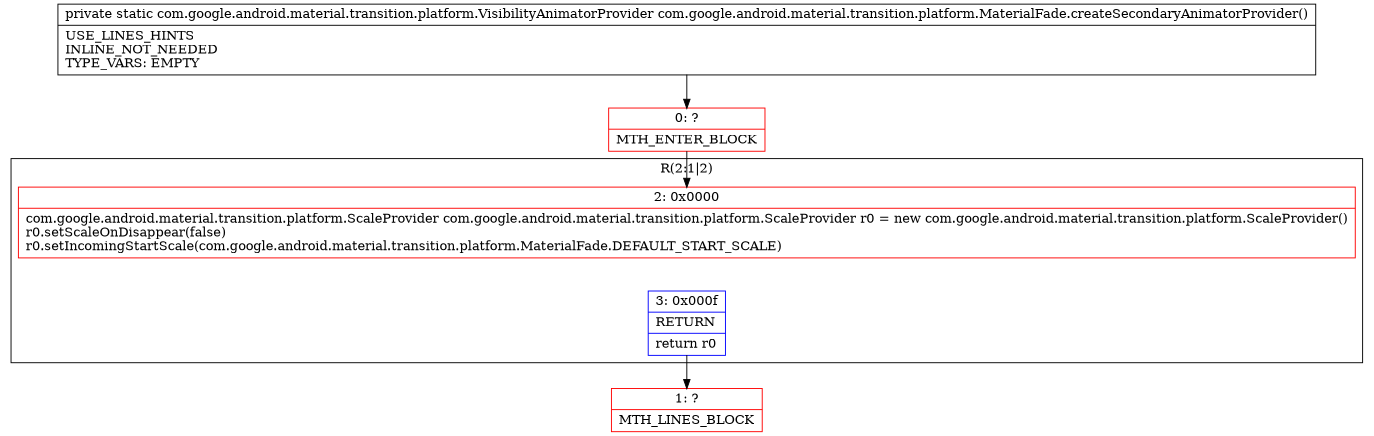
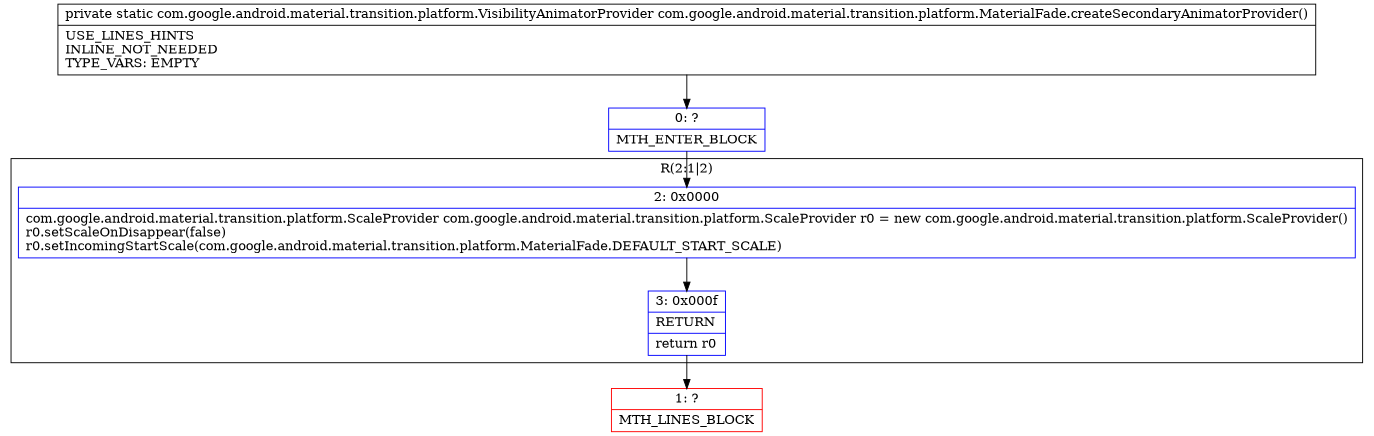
node "0: ?": color red -> blue
node "2: 0x0000": color red -> blue
edge "2: 0x0000" -> "3: 0x000f": added
